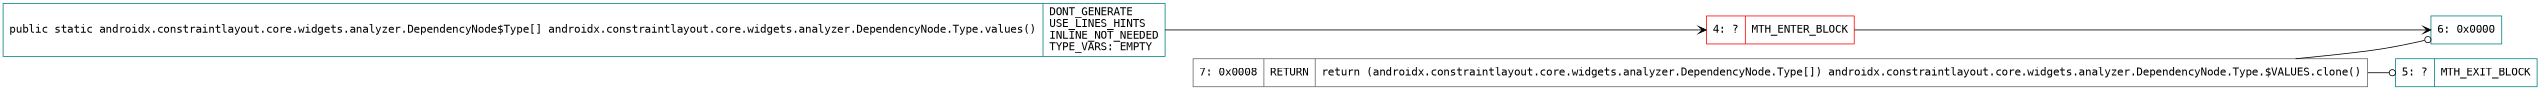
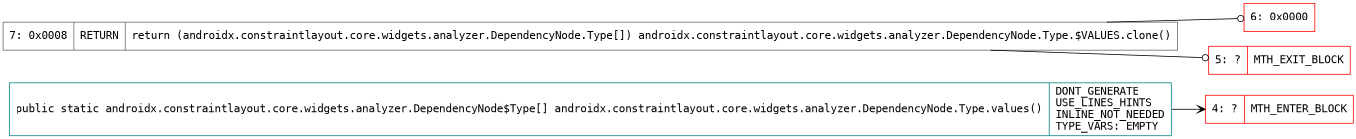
edge "4: ?" -> "6: 0x0000": removed
node "6: 0x0000": color teal -> red
node "5: ?": color teal -> red
